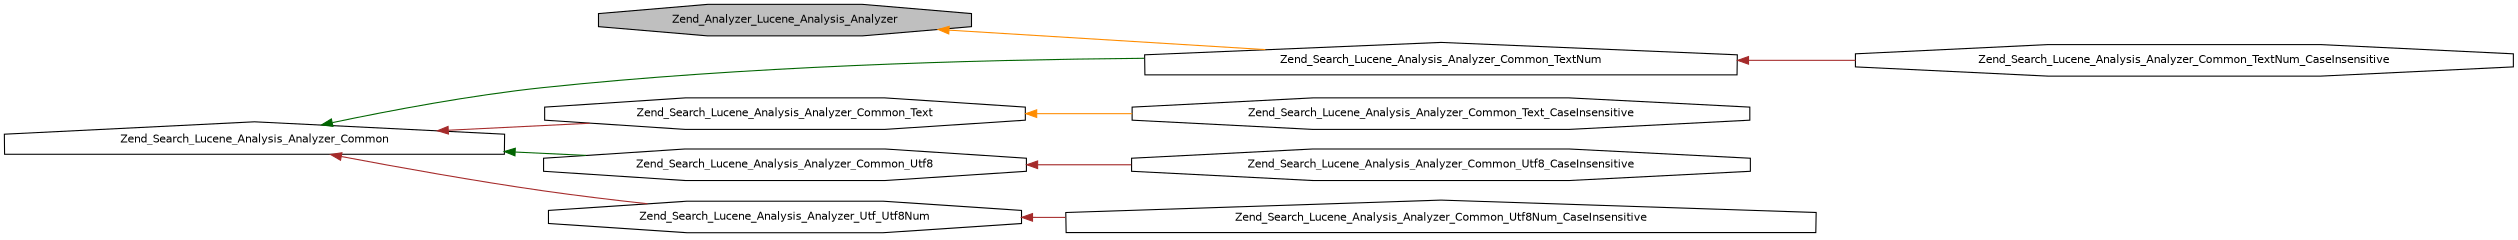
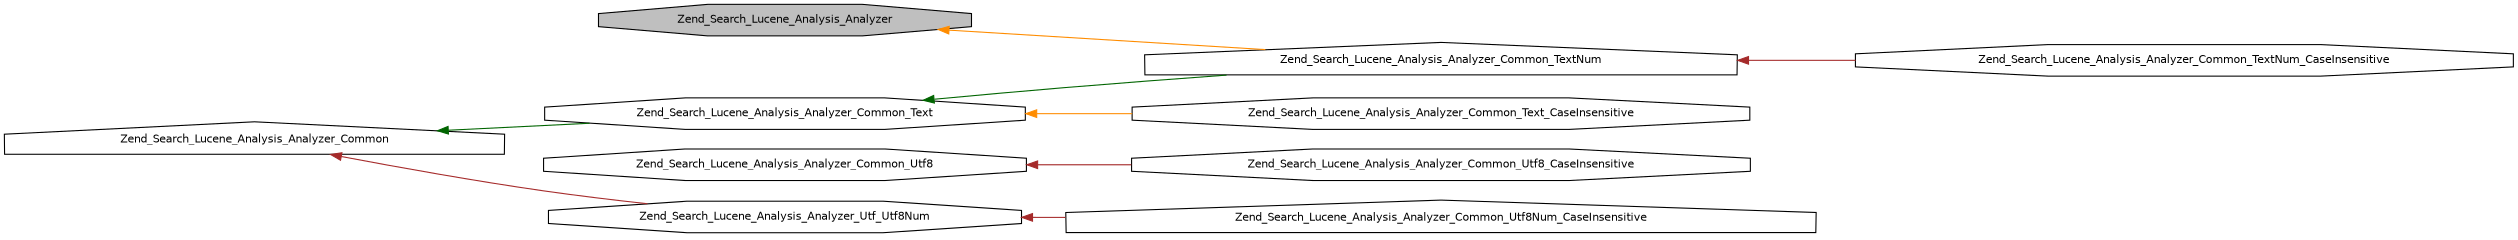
node "Zend_Analyzer_Lucene_Analysis_Analyzer": label "Zend_Analyzer_Lucene_Analysis_Analyzer" -> "Zend_Search_Lucene_Analysis_Analyzer"
edge "Zend_Search_Lucene_Analysis_Analyzer_Common_TextNum" -> "Zend_Search_Lucene_Analysis_Analyzer_Common": now "Zend_Search_Lucene_Analysis_Analyzer_Common_TextNum" -> "Zend_Search_Lucene_Analysis_Analyzer_Common_Text"
edge "Zend_Search_Lucene_Analysis_Analyzer_Common_Text" -> "Zend_Search_Lucene_Analysis_Analyzer_Common": color brown -> darkgreen
edge "Zend_Search_Lucene_Analysis_Analyzer_Common_Utf8" -> "Zend_Search_Lucene_Analysis_Analyzer_Common": removed
